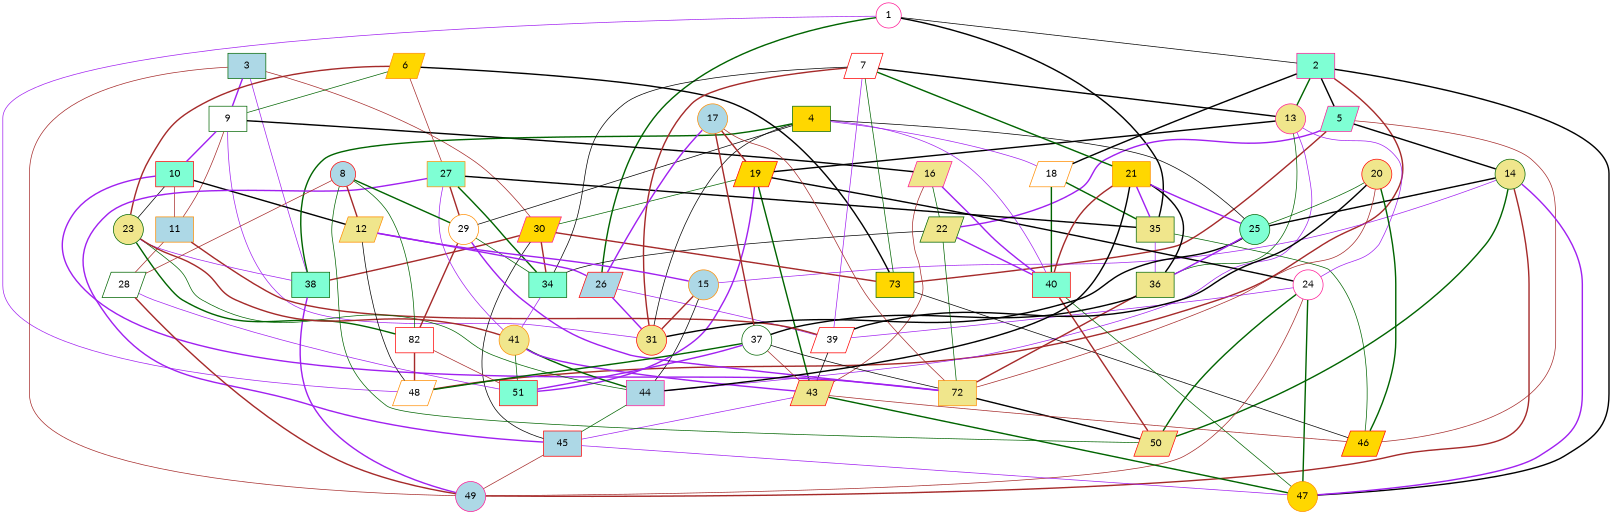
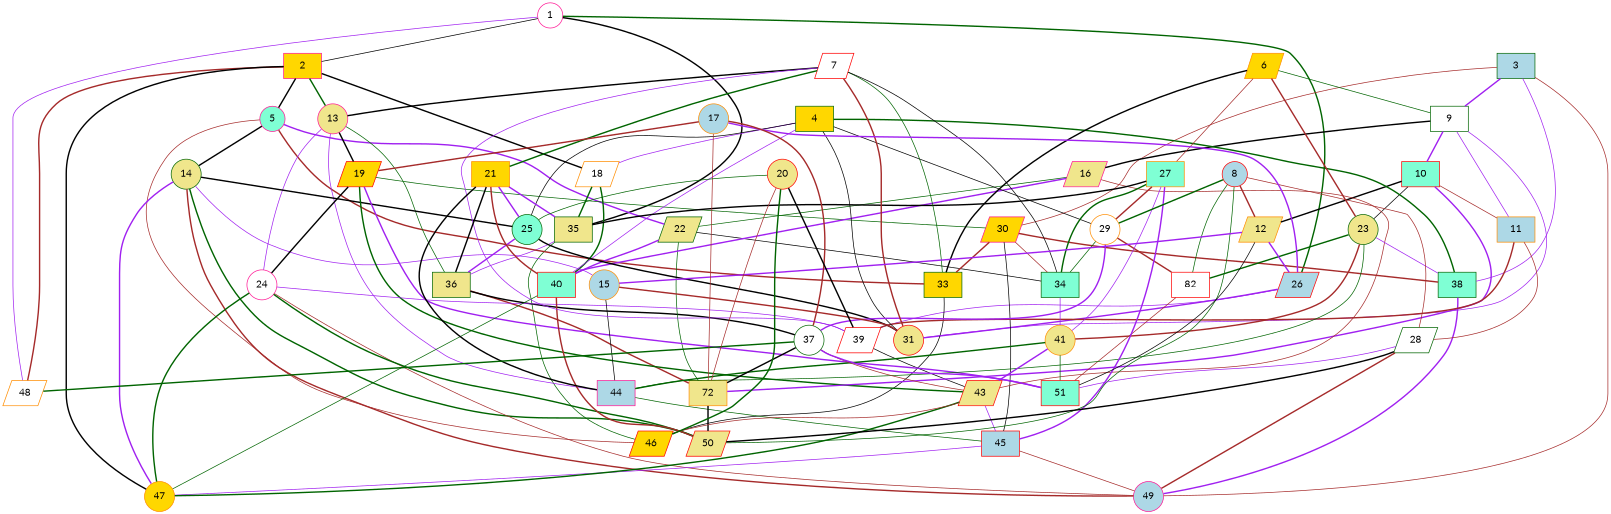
node "2": fillcolor aquamarine -> gold
node "5": shape parallelogram -> circle
edge "9" -- "11": color brown -> purple
edge "30" -- "34": style bold -> solid
node "73": label "73" -> "33"
edge "12" -- "48": now "12" -- "51"
edge "29" -- "72": now "29" -- "37"
edge "82" -- "48": removed
edge "37" -- "72": style solid -> bold
edge "28" -- "50": added
